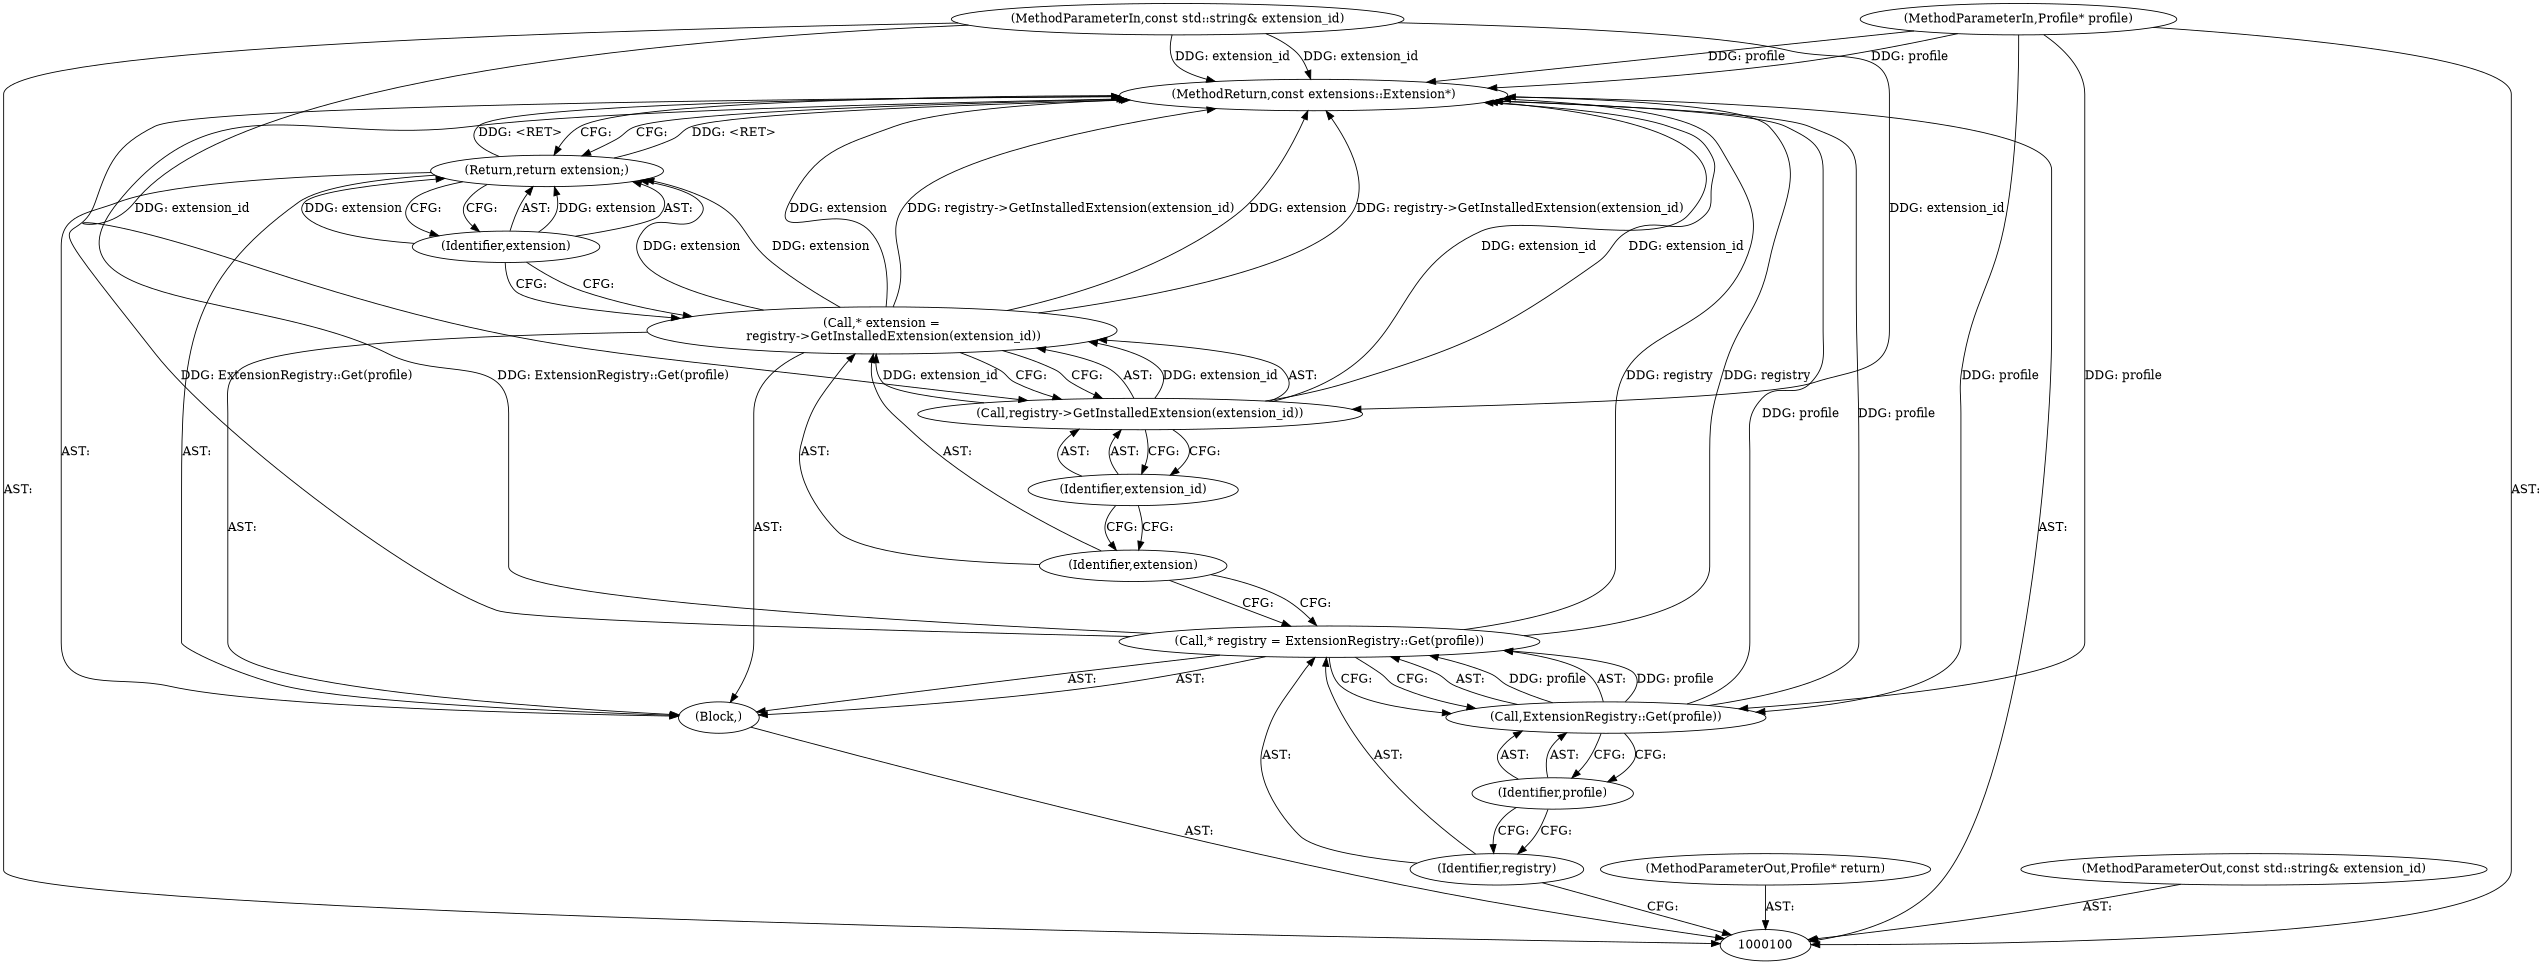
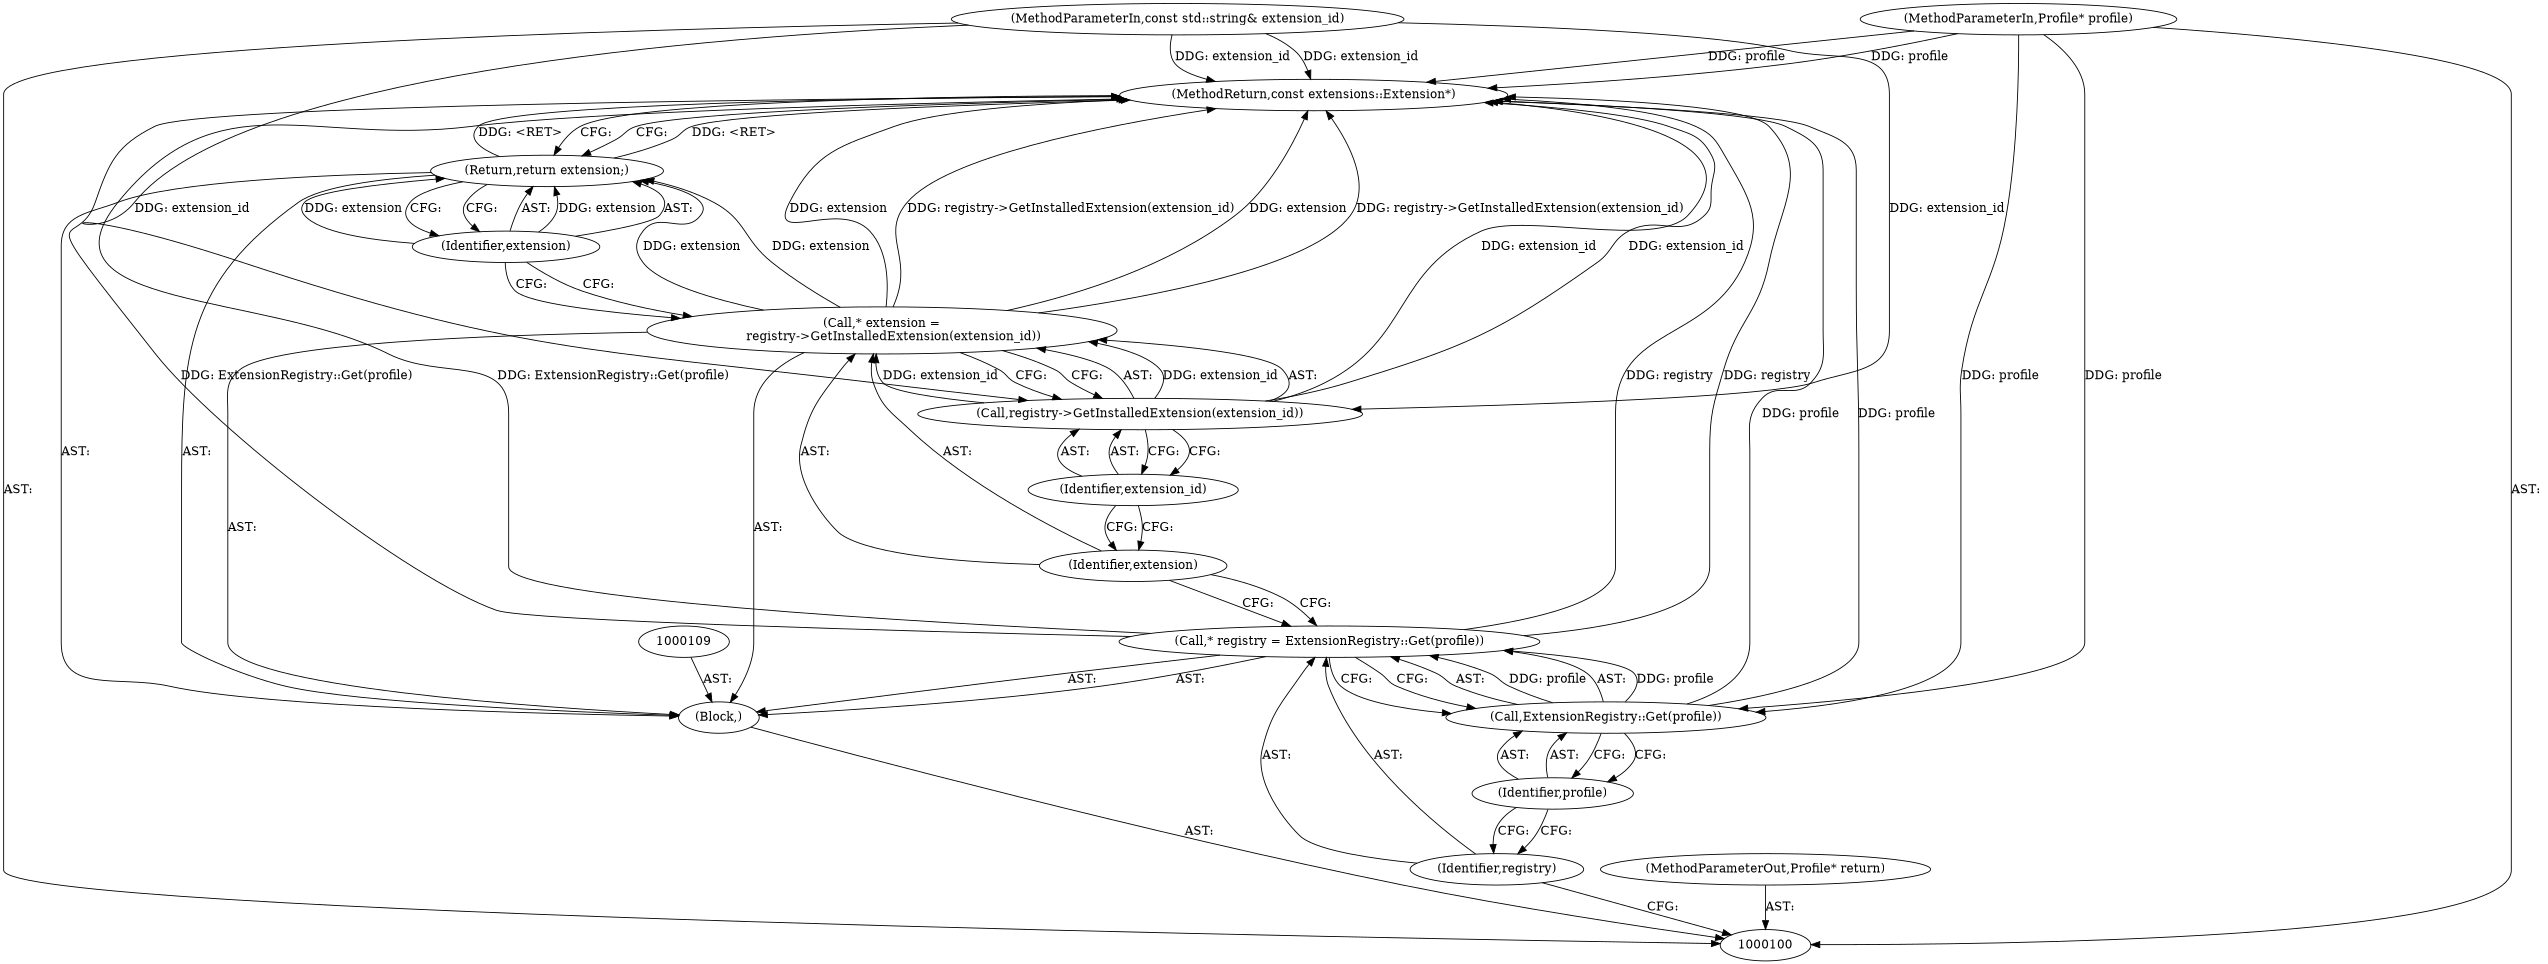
edge "(MethodReturn,const extensions::Extension*)" -> "1000100": removed, label "AST:"
node "1000109": added
node "(MethodParameterOut,const std::string& extension_id)": removed
